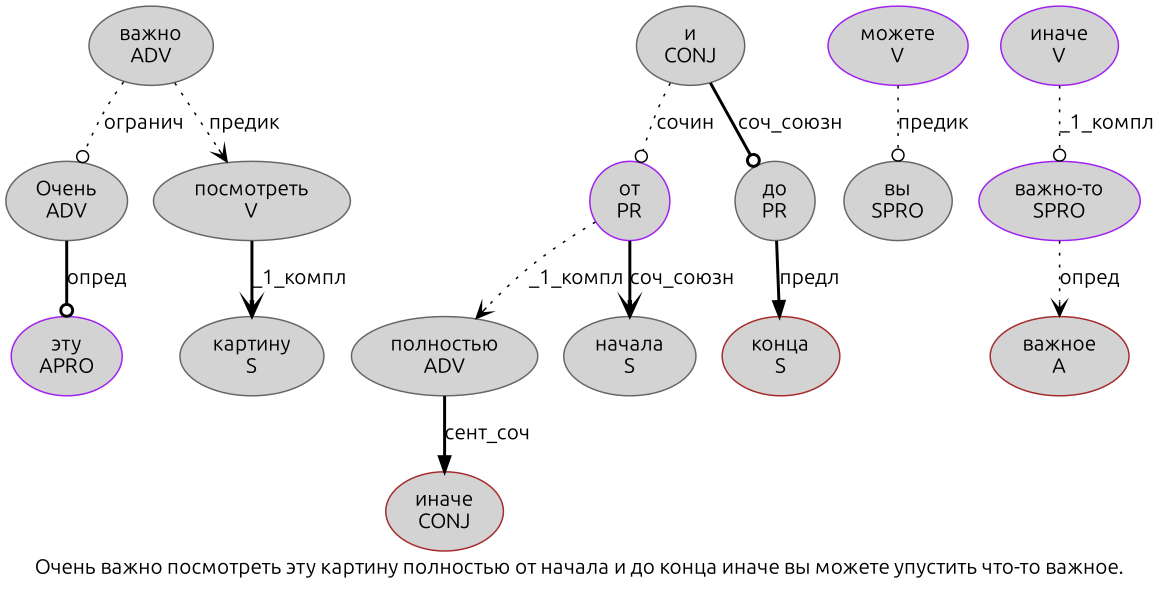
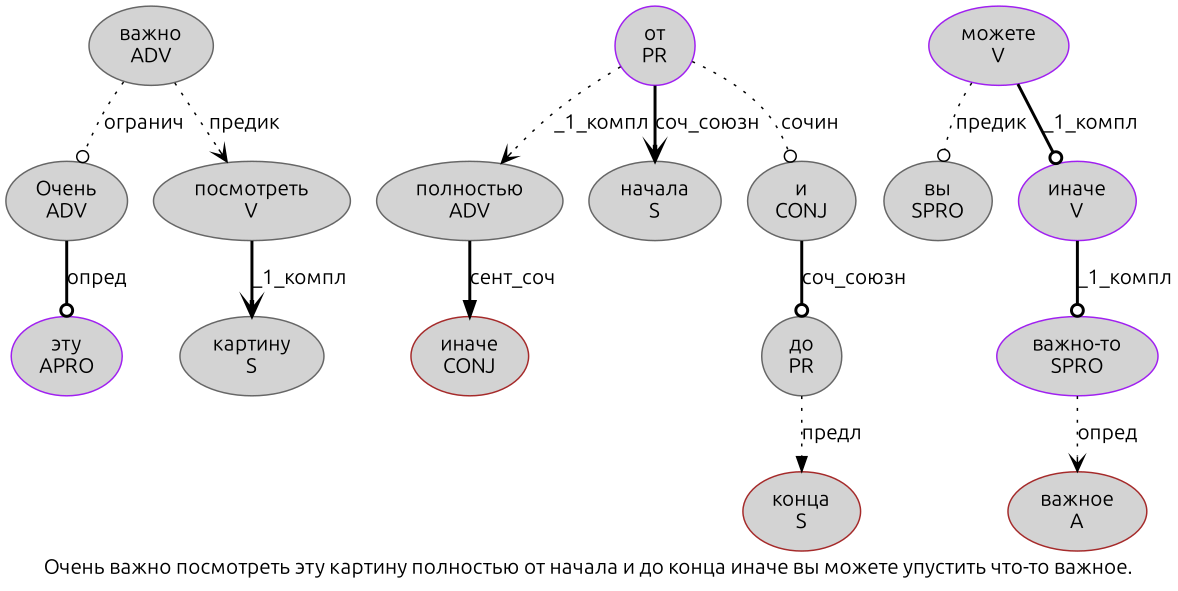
edge "и CONJ" -> "от PR": reversed
edge "иначе V" -> "важно-то SPRO": style dotted -> bold
edge "можете V" -> "иначе V": added, label "_1_компл"
edge "до PR" -> "конца S": style bold -> dotted
